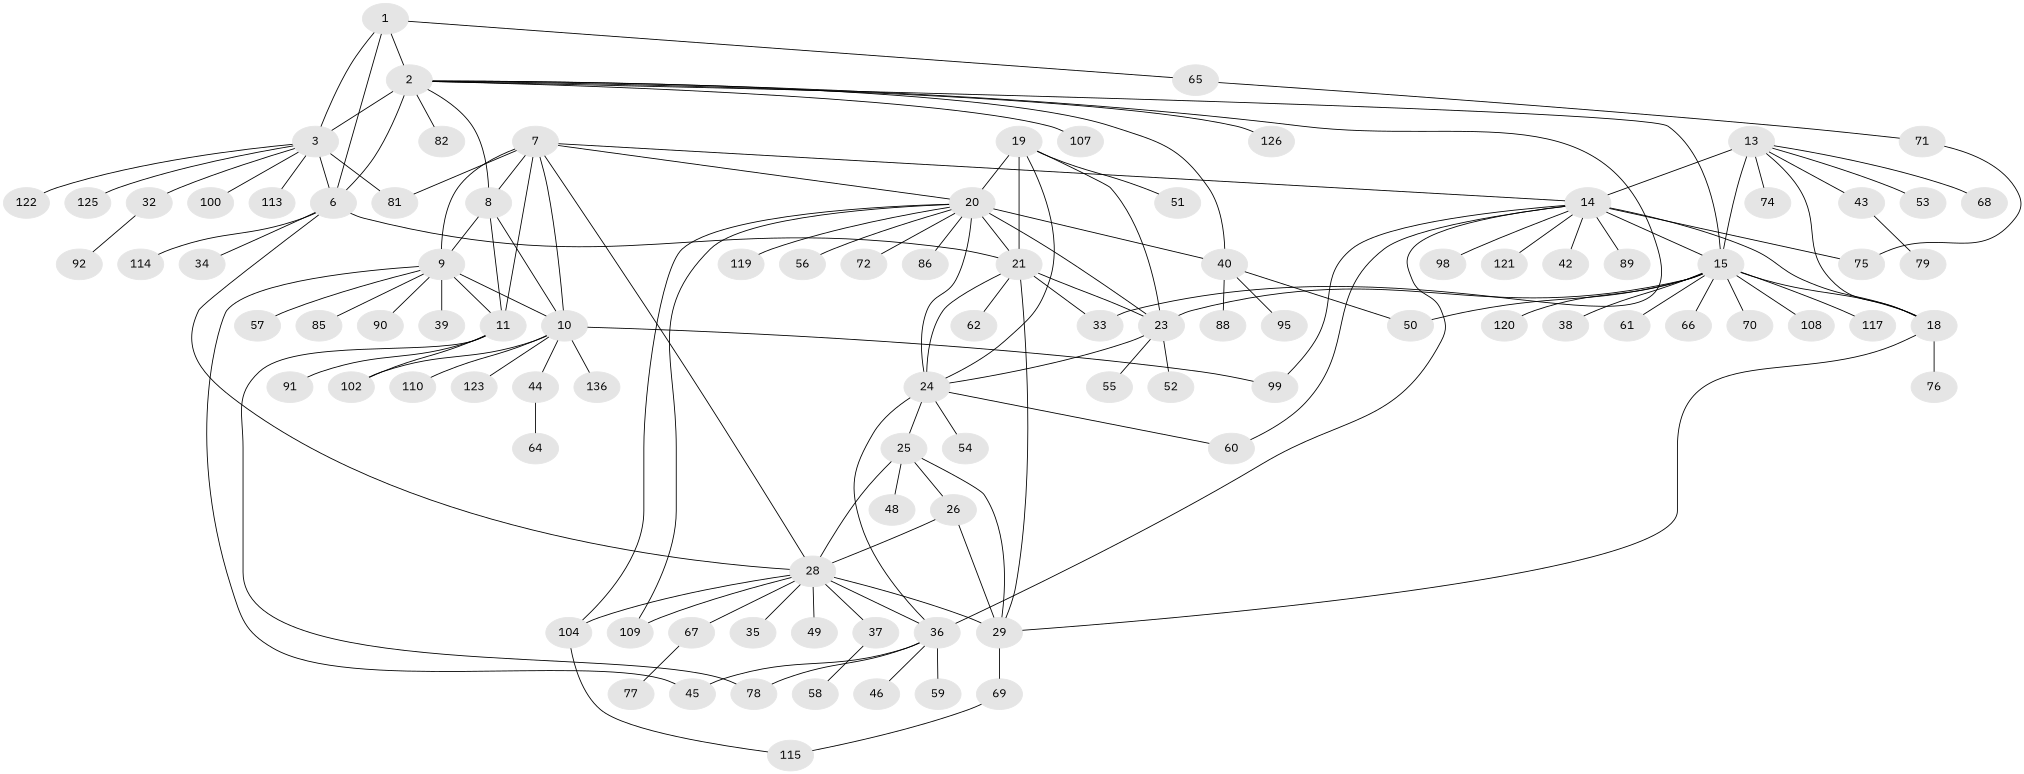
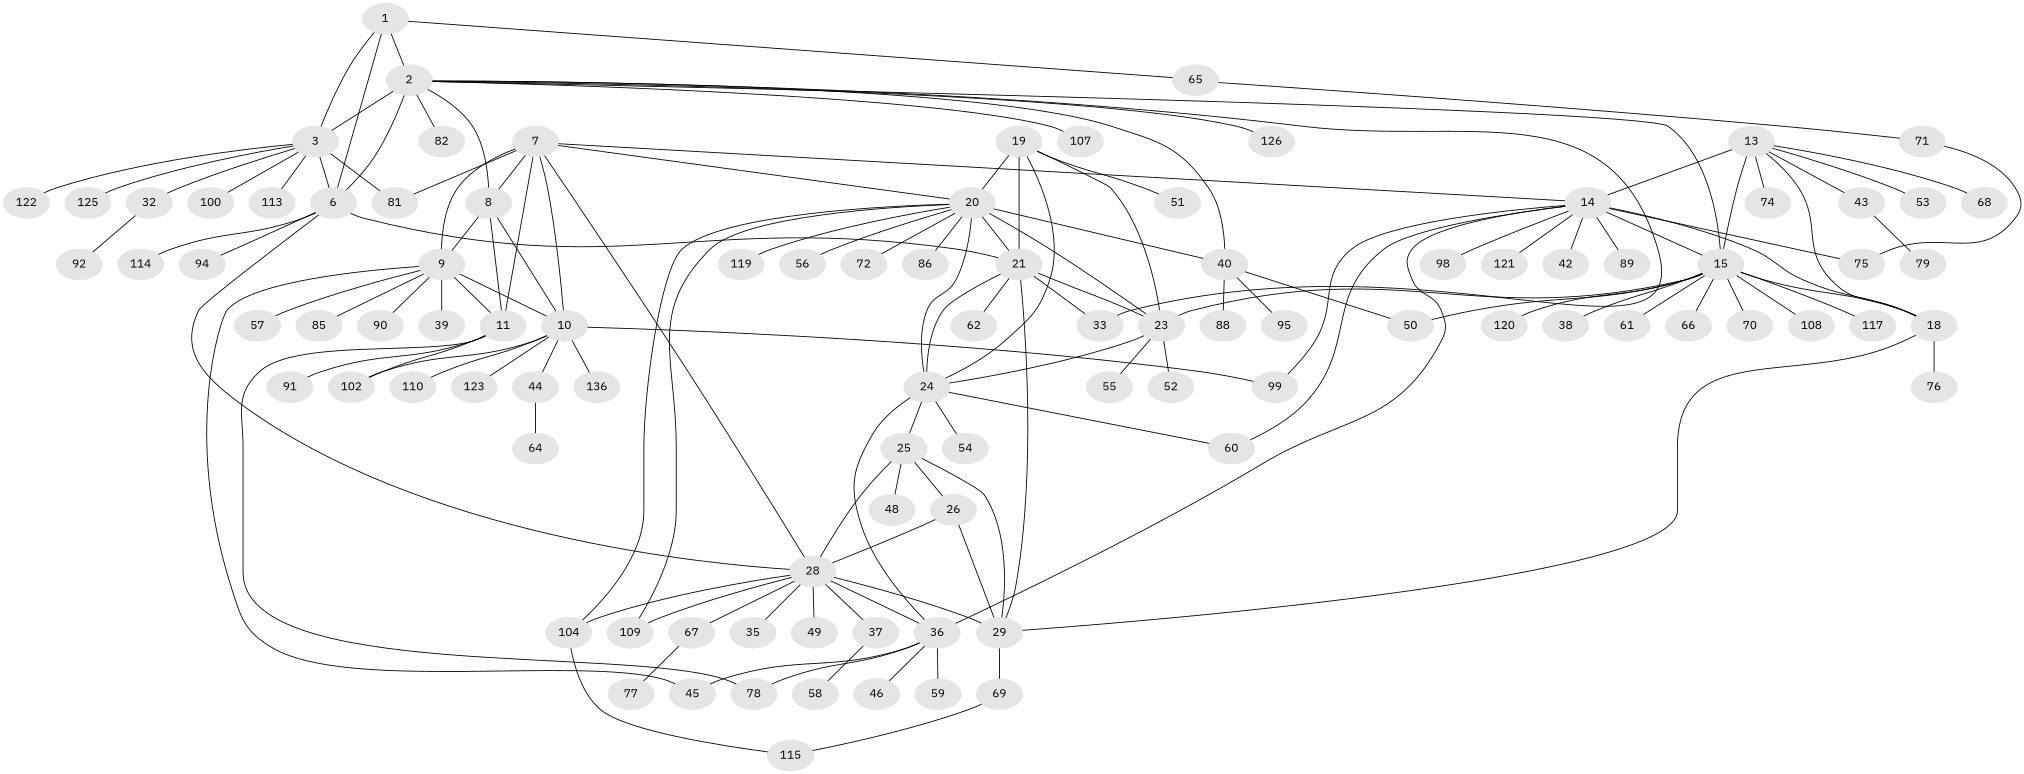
node "34": label "34" -> "94"
